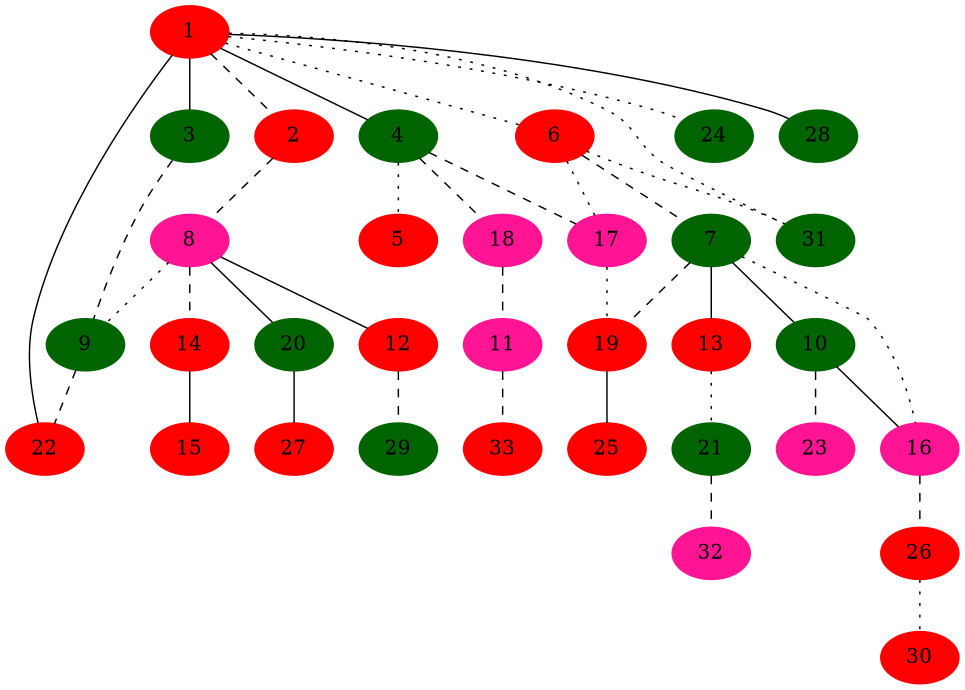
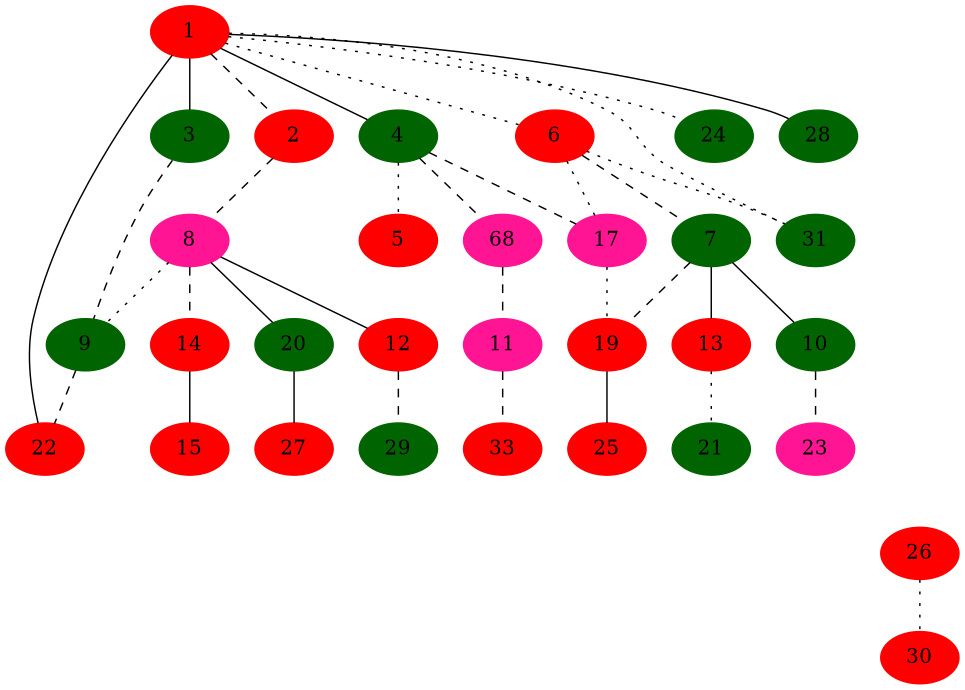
node "18": label "18" -> "68"
node "16": removed
node "32": removed
